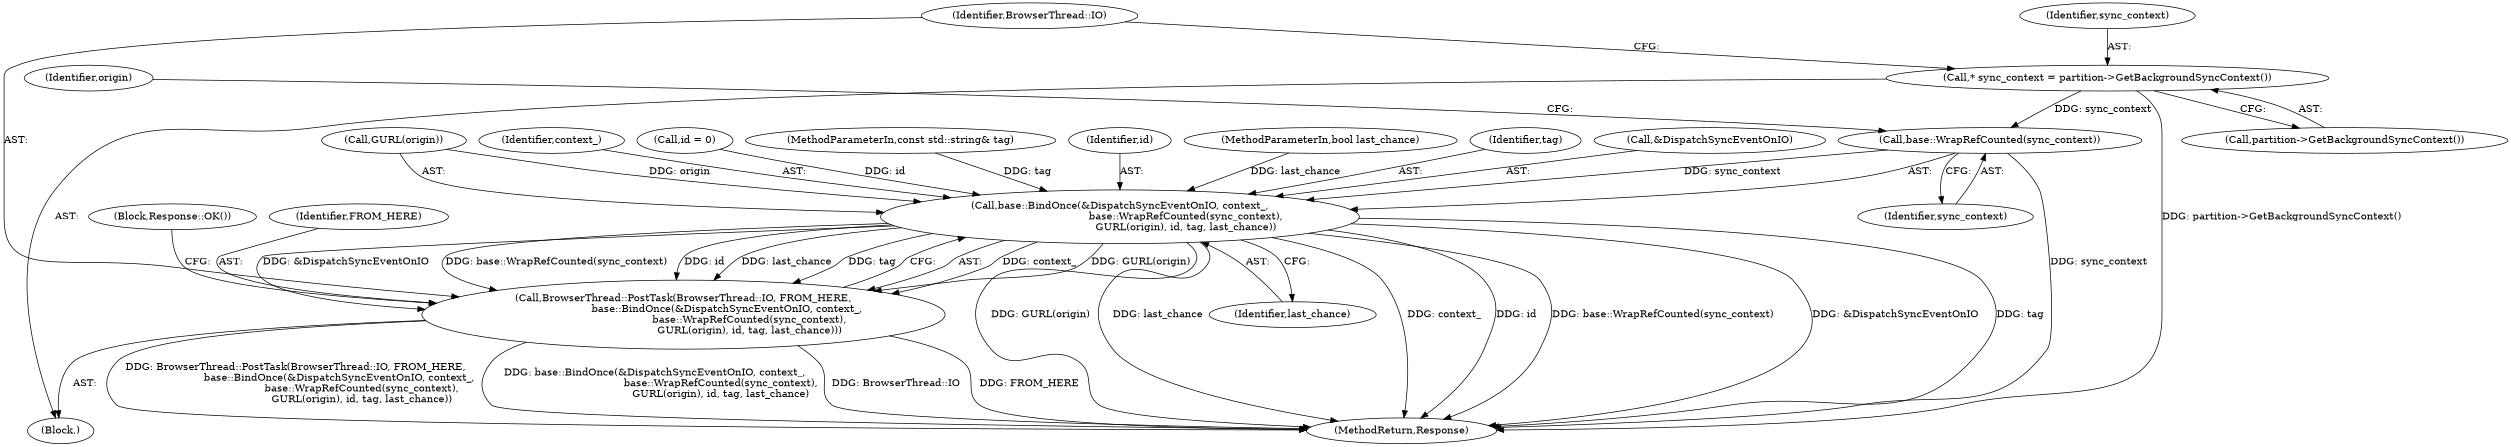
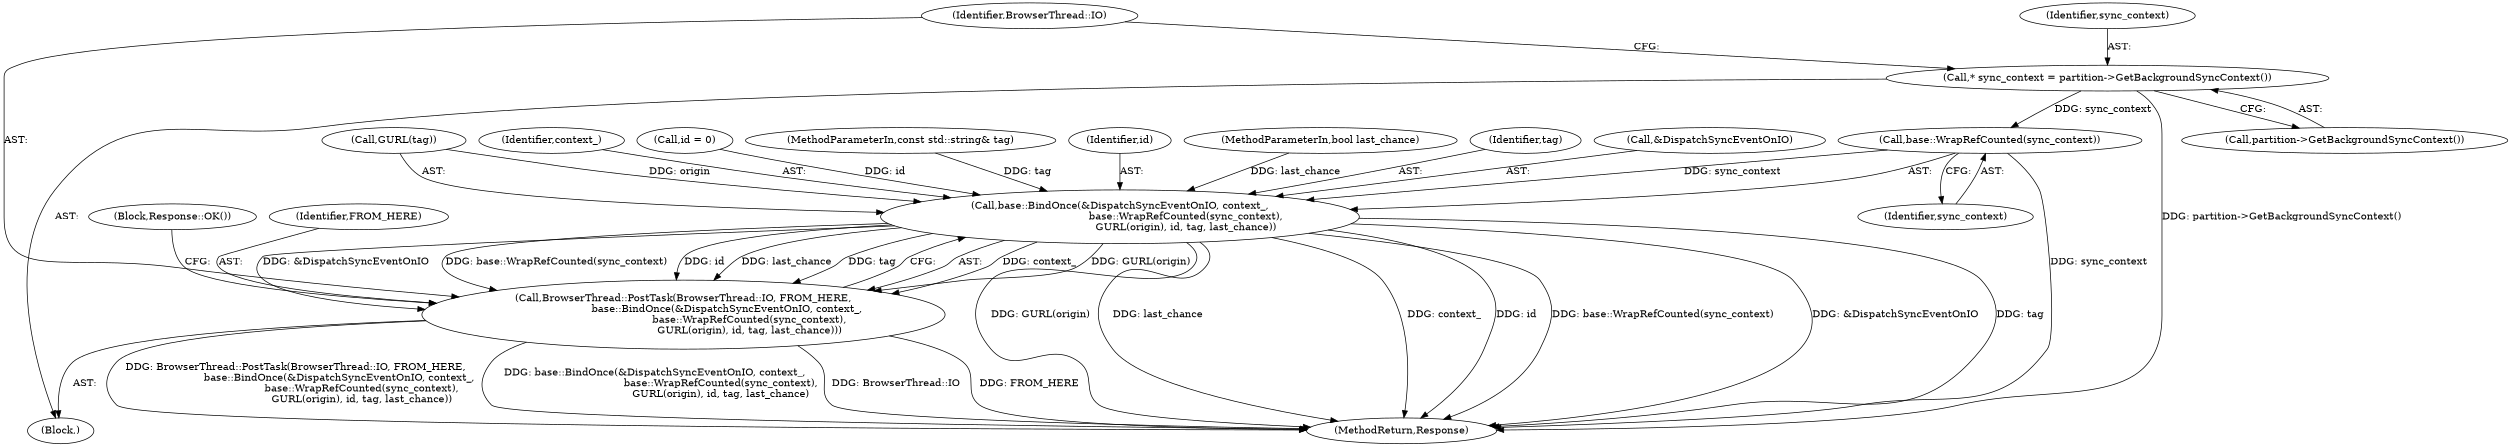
node "(Identifier,origin)": removed
node "(Call,GURL(origin))": label "(Call,GURL(origin))" -> "(Call,GURL(tag))"
node "(Identifier,last_chance)": removed
